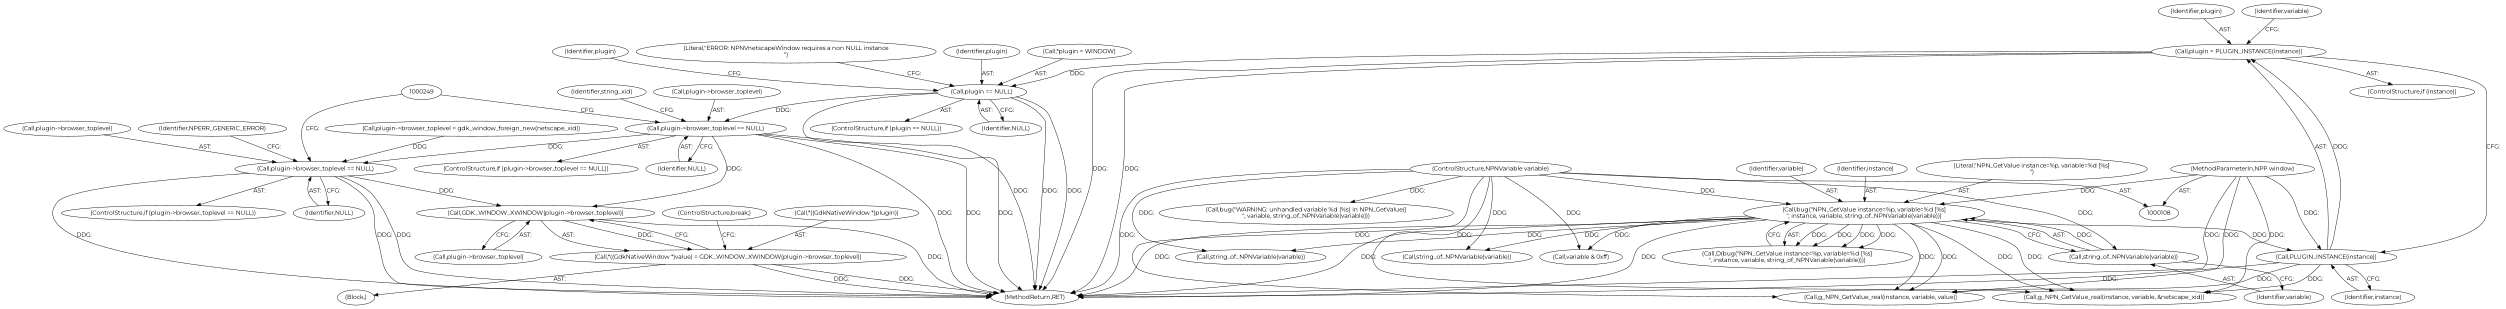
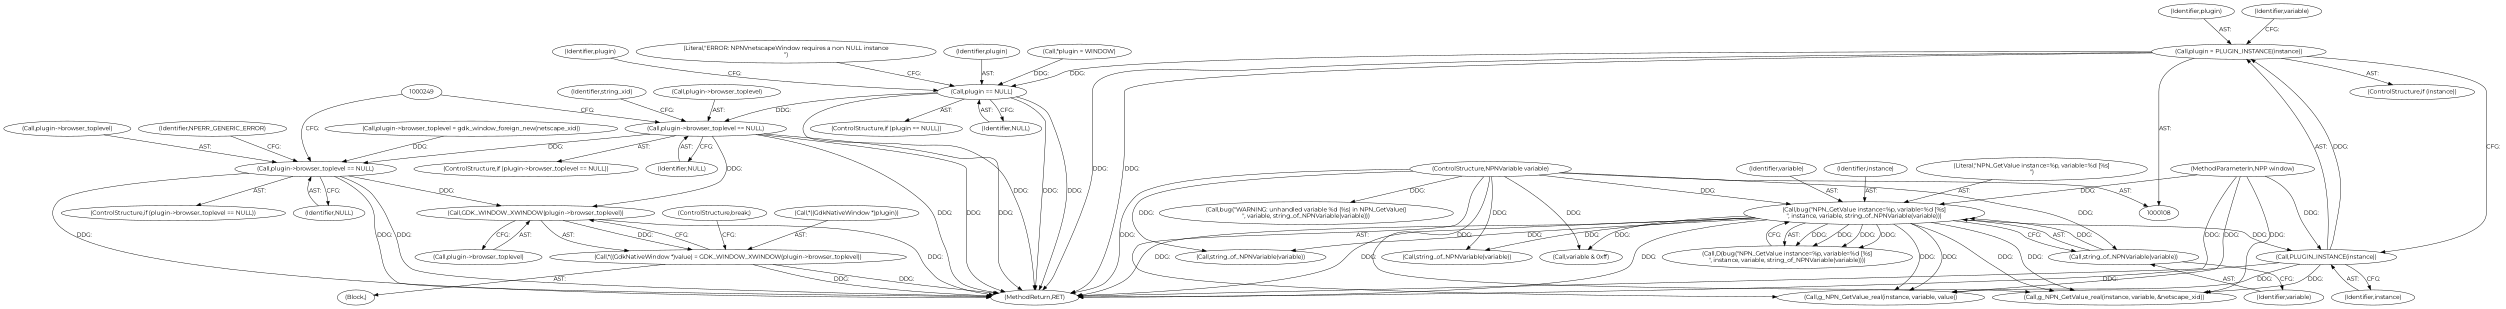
edge "(Call,*plugin = WINDOW)" -> "(Call,plugin == NULL)": label "AST: " -> "DDG: "
edge "(MethodParameterIn,NPP window)" -> "1000108": now "(Call,plugin = PLUGIN_INSTANCE(instance))" -> "1000108"
edge "(ControlStructure,NPNVariable variable)" -> "(Call,g_NPN_GetValue_real(instance, variable, value))": label "DDG: " -> "AST: "
